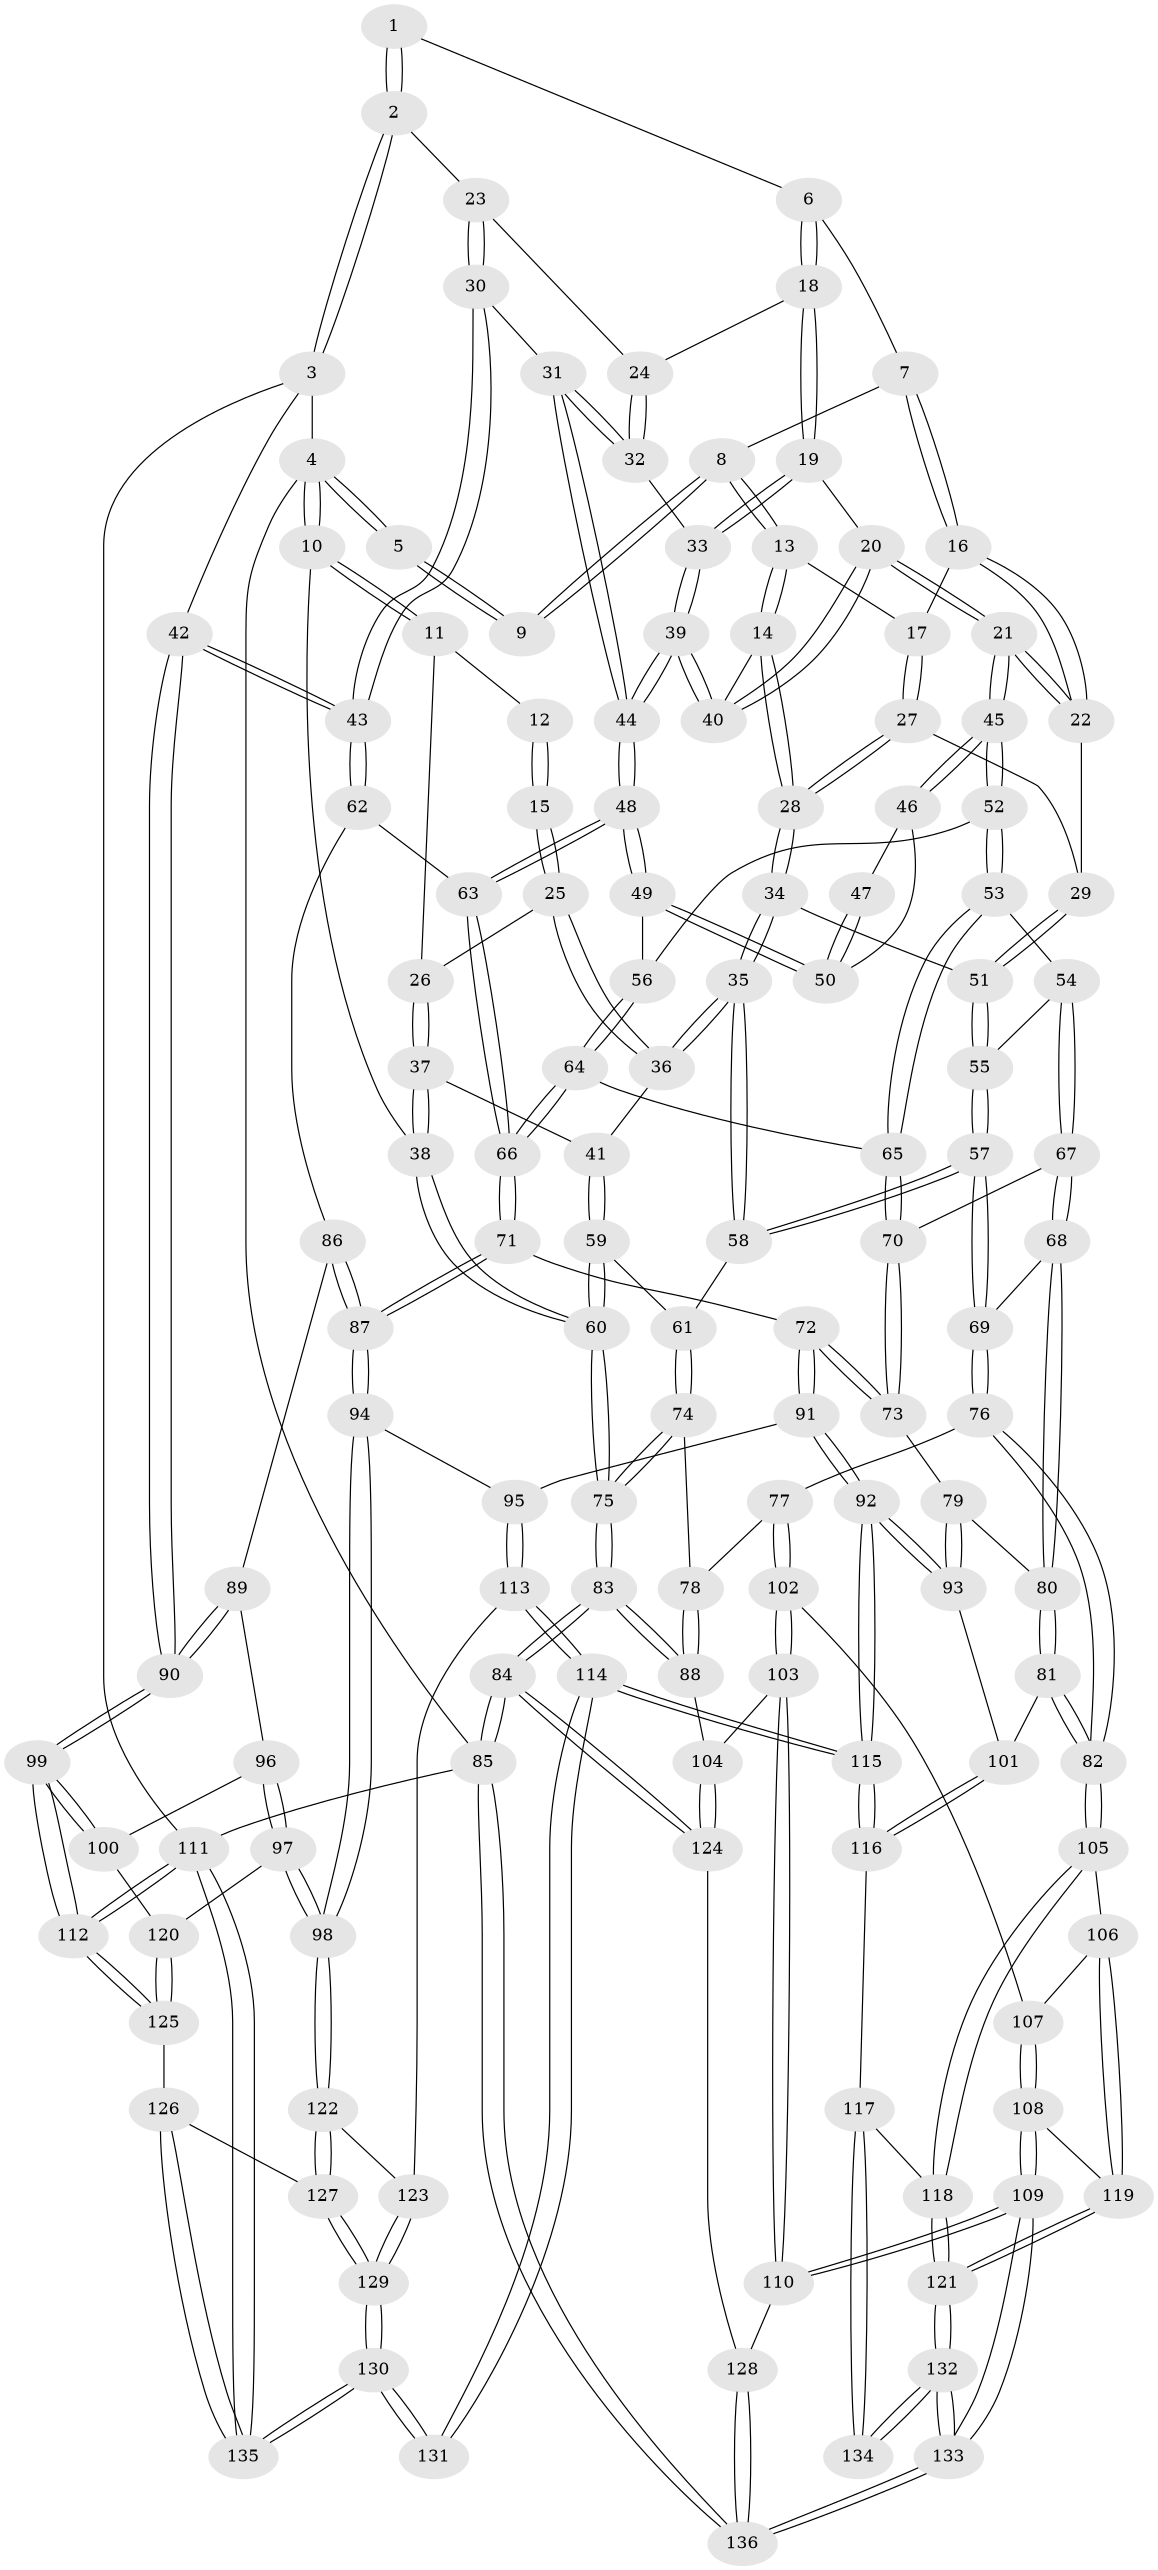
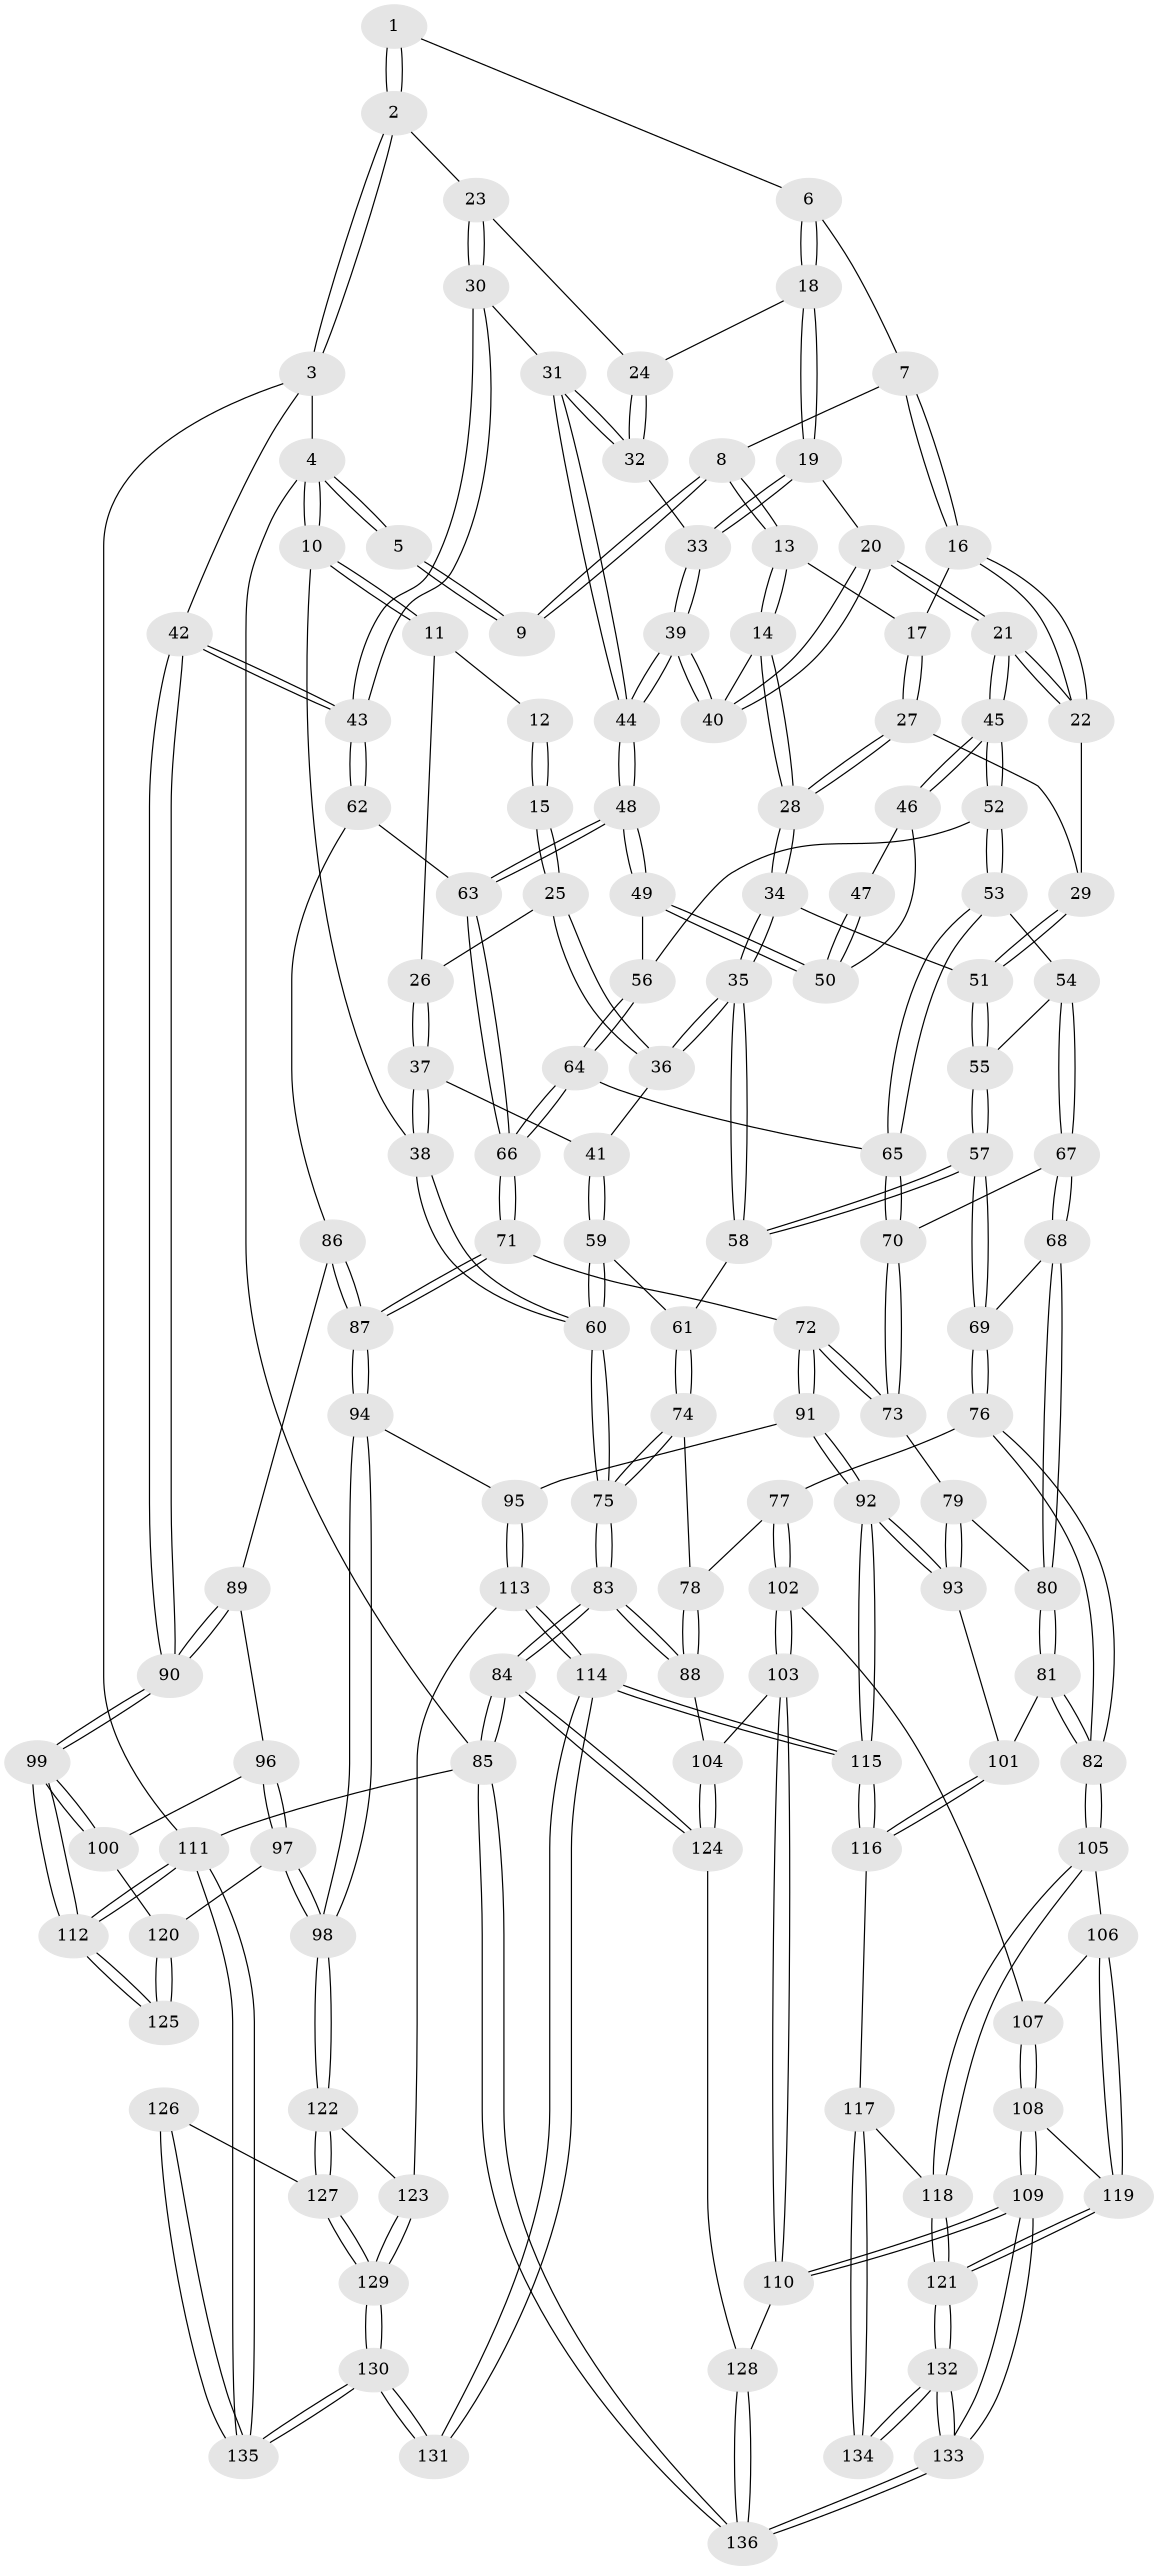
edge "125" -- "126": removed
